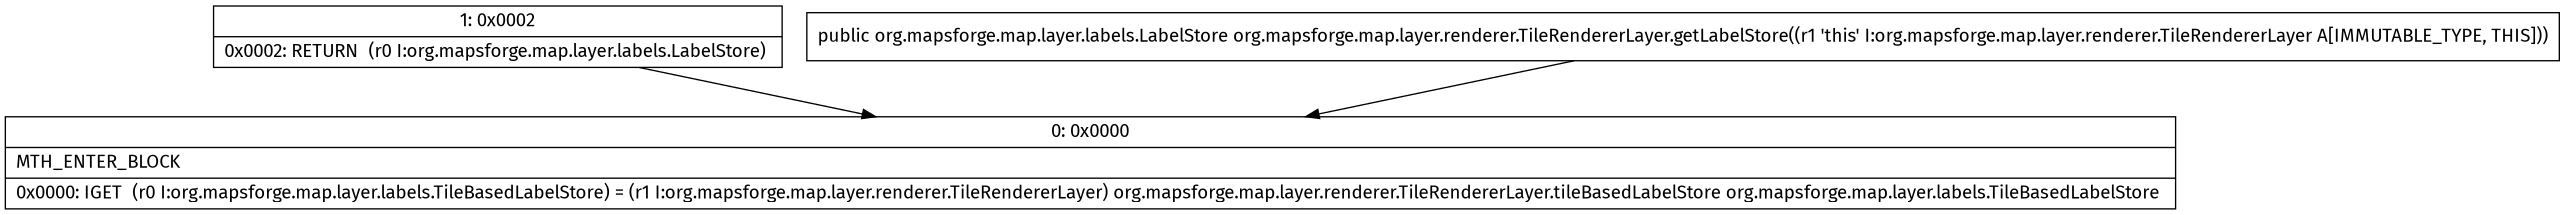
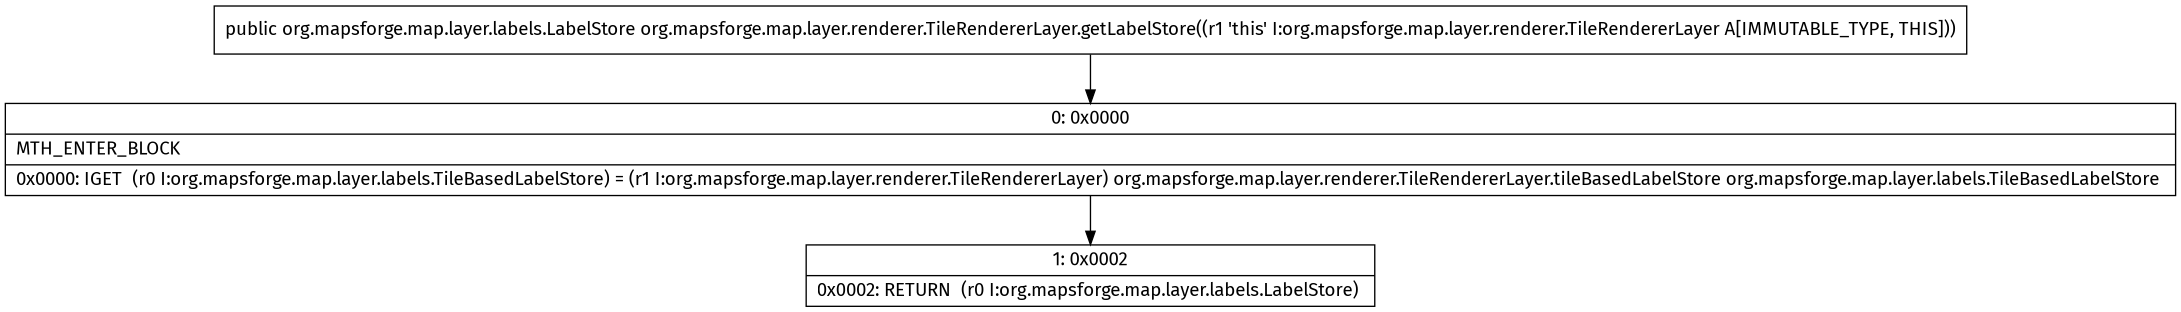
edge "1: 0x0002" -> "0: 0x0000": reversed
